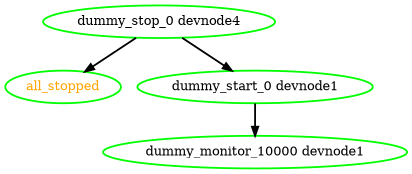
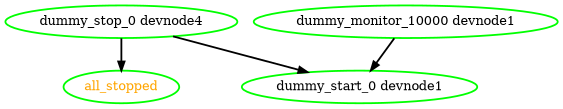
edge "dummy_start_0 devnode1" -> "dummy_monitor_10000 devnode1": reversed
